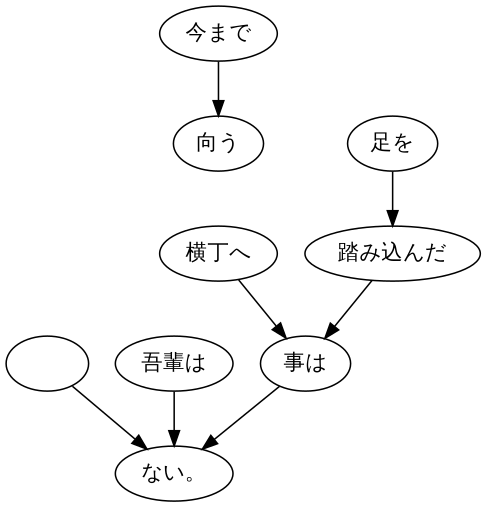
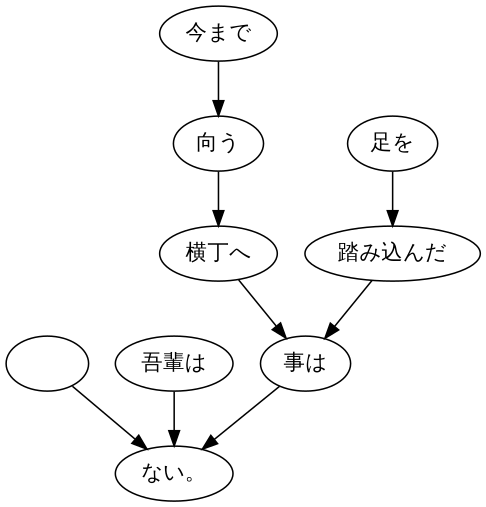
edge "向う" -> "横丁へ": added
